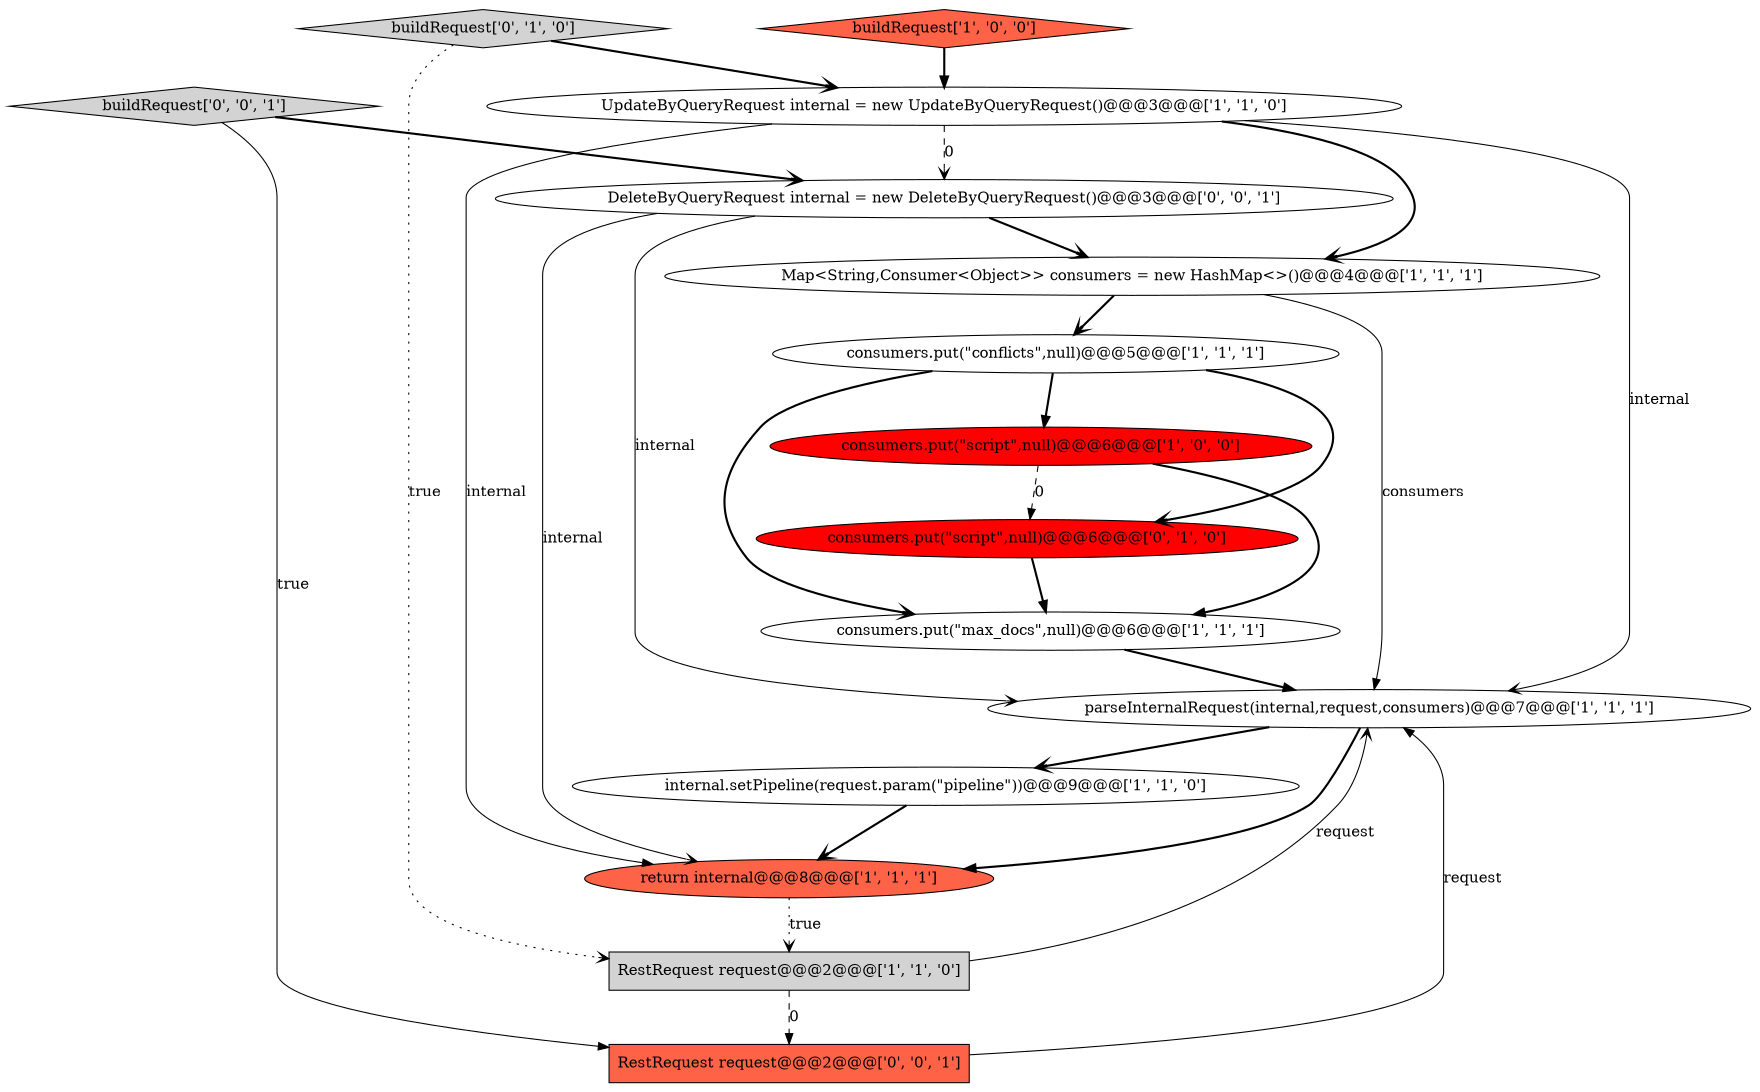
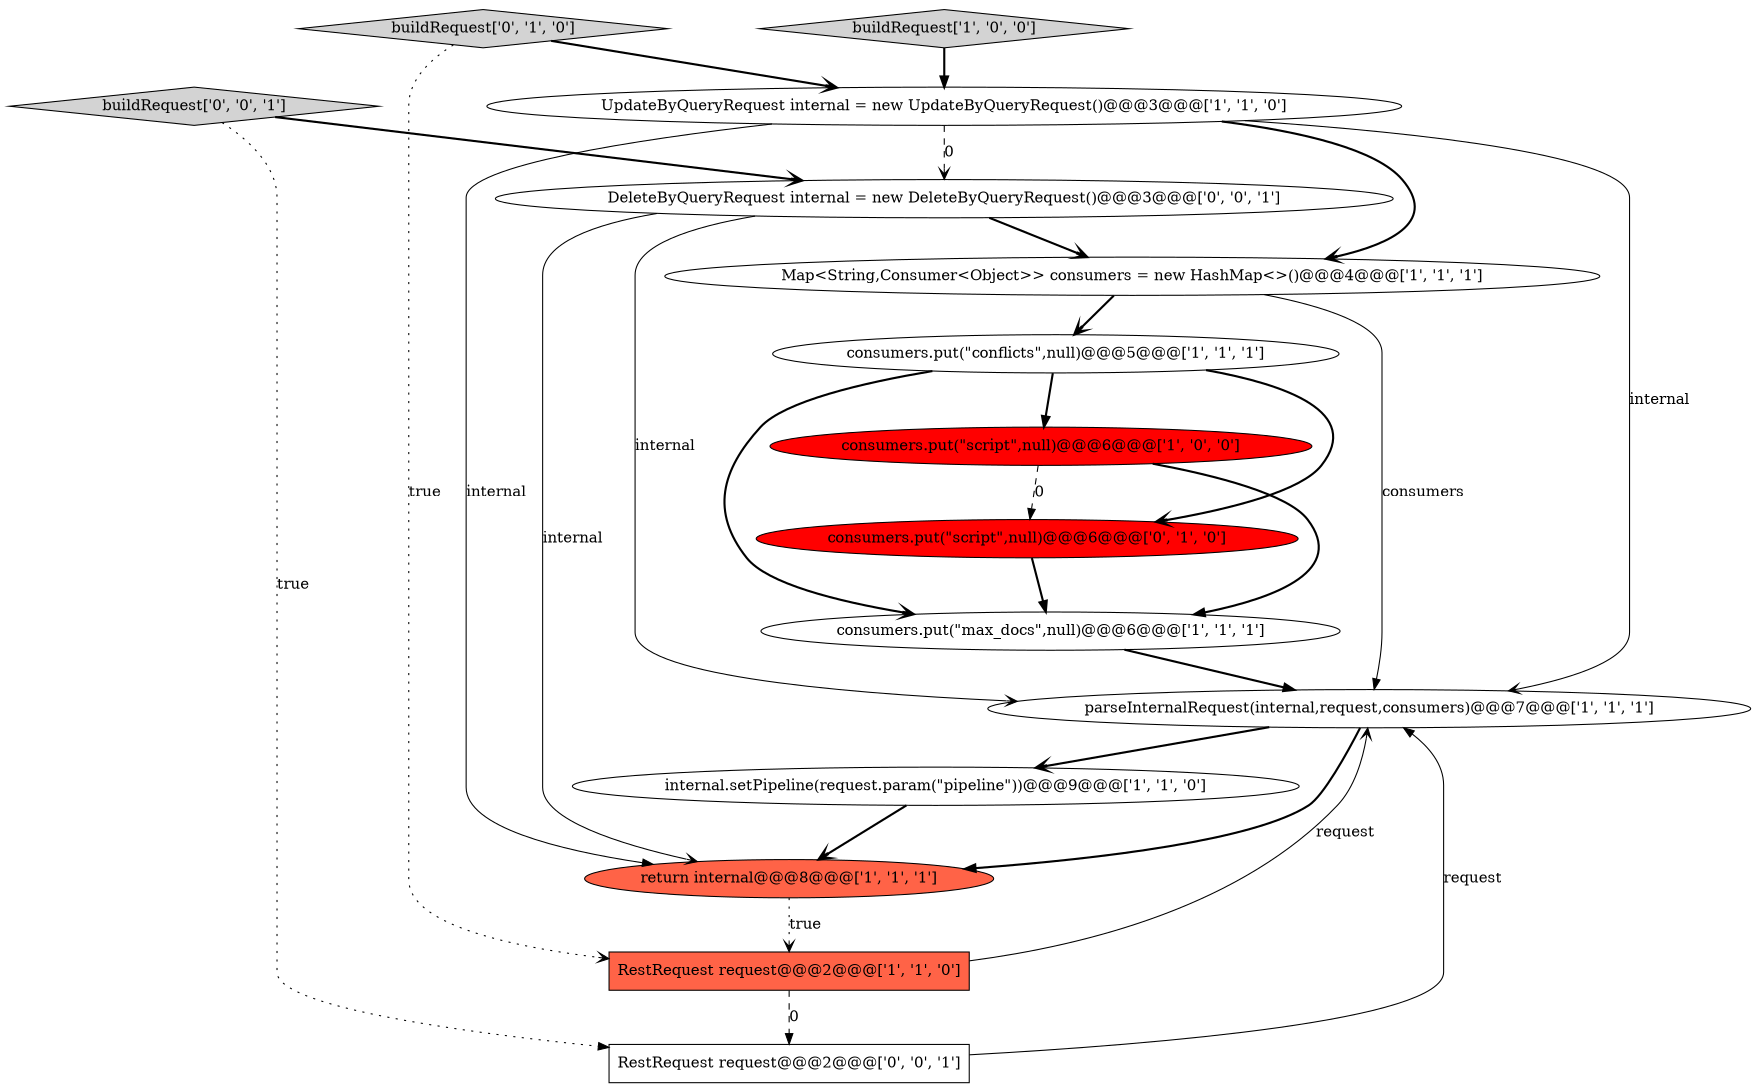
node "buildRequest['1', '0', '0']": fillcolor tomato -> lightgray
edge "buildRequest['0', '0', '1']" -> "RestRequest request@@@2@@@['0', '0', '1']": style solid -> dotted
node "RestRequest request@@@2@@@['1', '1', '0']": fillcolor lightgray -> tomato
node "RestRequest request@@@2@@@['0', '0', '1']": fillcolor tomato -> white
